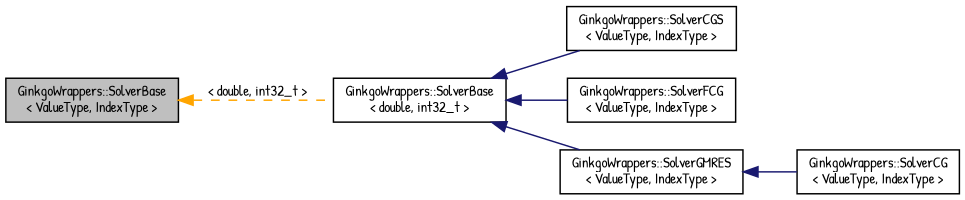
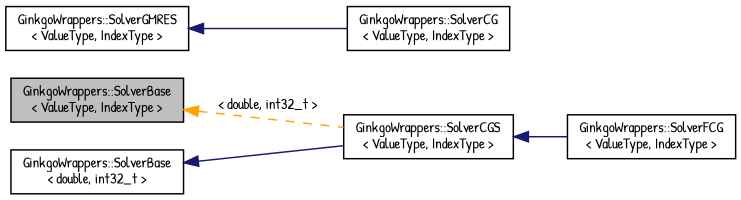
edge "GinkgoWrappers::SolverBase < double, int32_t >" -> "GinkgoWrappers::SolverBase < ValueType, IndexType >": now "GinkgoWrappers::SolverCGS < ValueType, IndexType >" -> "GinkgoWrappers::SolverBase < ValueType, IndexType >"
edge "GinkgoWrappers::SolverFCG < ValueType, IndexType >" -> "GinkgoWrappers::SolverBase < double, int32_t >": now "GinkgoWrappers::SolverFCG < ValueType, IndexType >" -> "GinkgoWrappers::SolverCGS < ValueType, IndexType >"
edge "GinkgoWrappers::SolverGMRES < ValueType, IndexType >" -> "GinkgoWrappers::SolverBase < double, int32_t >": removed
